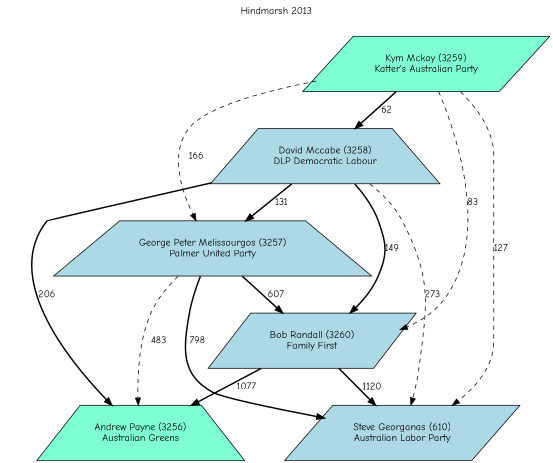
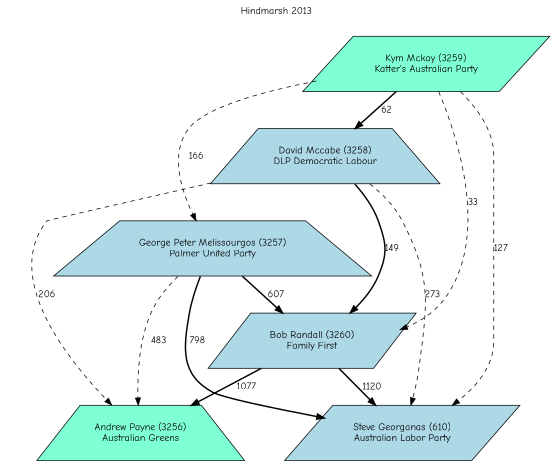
edge "David Mccabe (3258) DLP Democratic Labour" -> "George Peter Melissourgos (3257) Palmer United Party": removed, label "131"
edge "Kym Mckay (3259) Katter's Australian Party" -> "Bob Randall (3260) Family First": label "83" -> "33"
edge "David Mccabe (3258) DLP Democratic Labour" -> "Andrew Payne (3256) Australian Greens": style bold -> dashed
